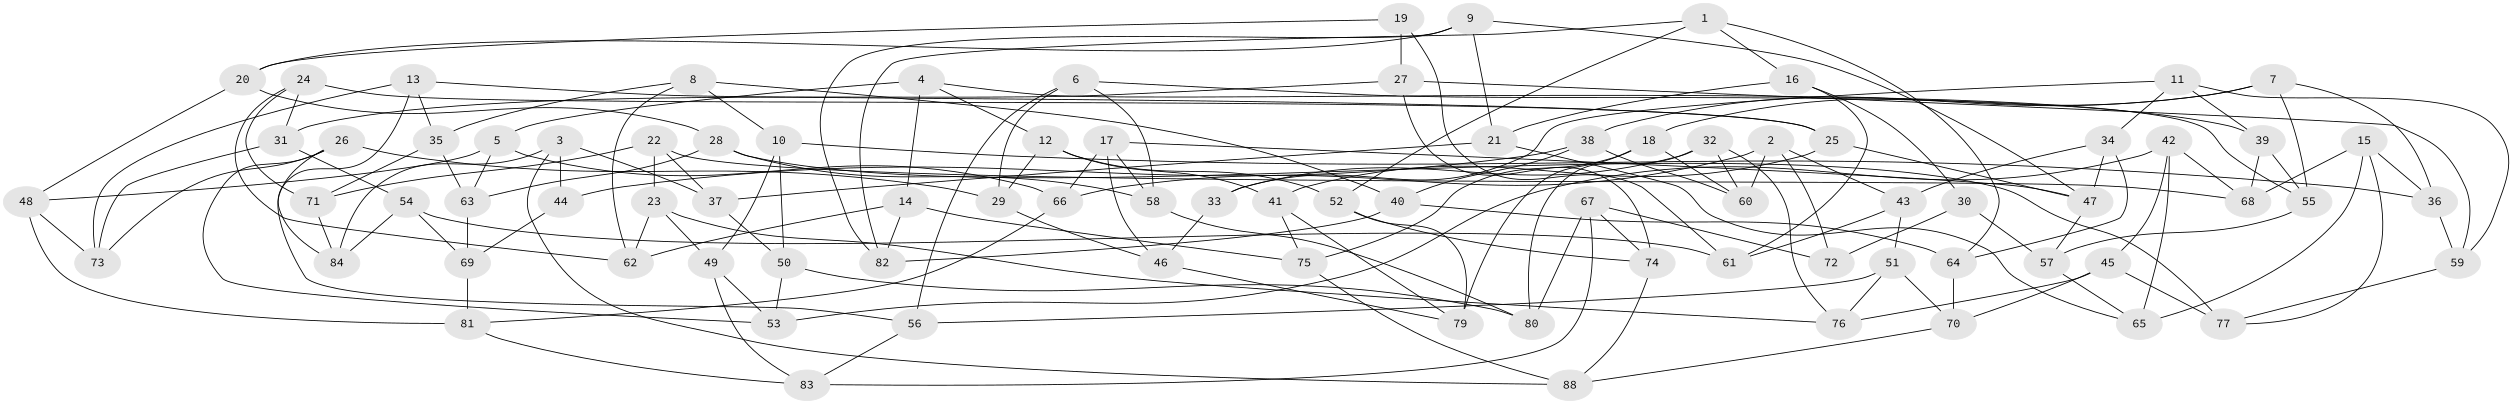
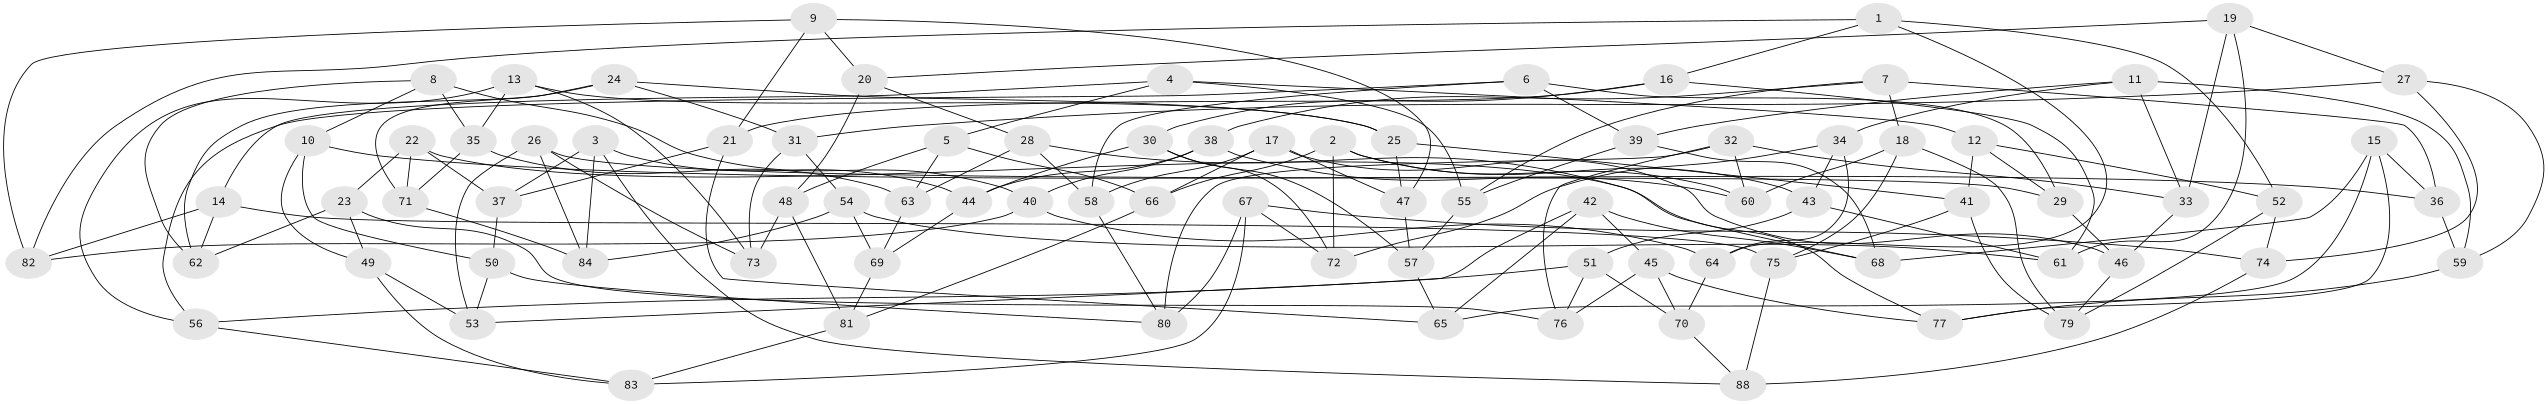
edge "19" -- "33": added
edge "30" -- "44": added
edge "34" -- "47": now "34" -- "72"
